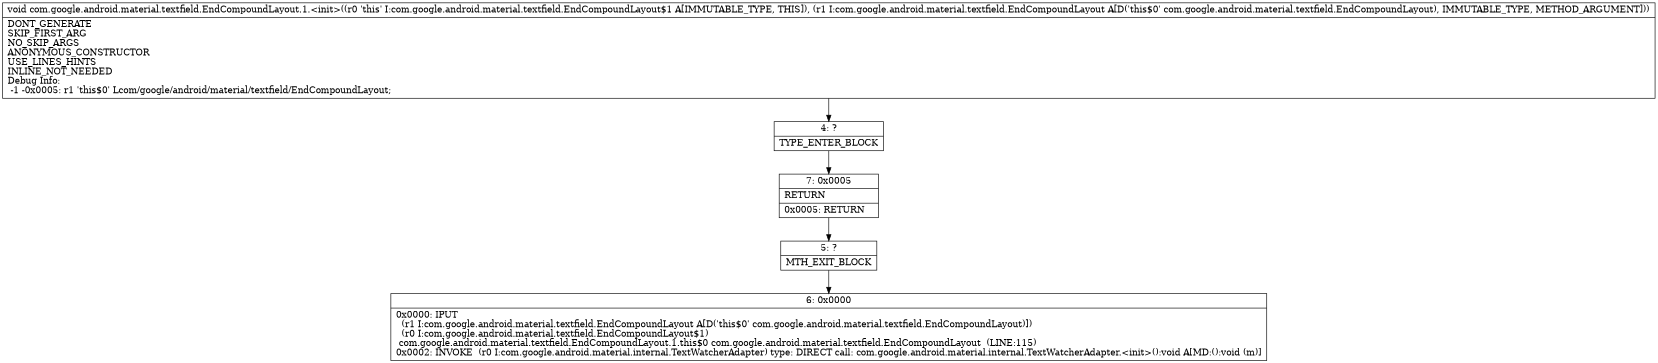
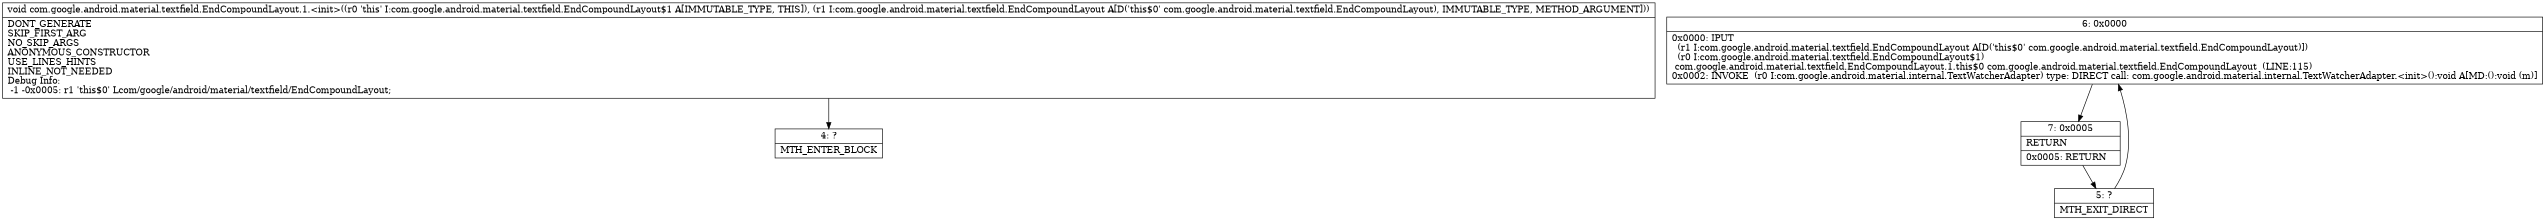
node "4: ?": text "TYPE_ENTER_BLOCK" -> "MTH_ENTER_BLOCK"
edge "4: ?" -> "7: 0x0005": now "6: 0x0000" -> "7: 0x0005"
node "5: ?": text "MTH_EXIT_BLOCK" -> "MTH_EXIT_DIRECT"
